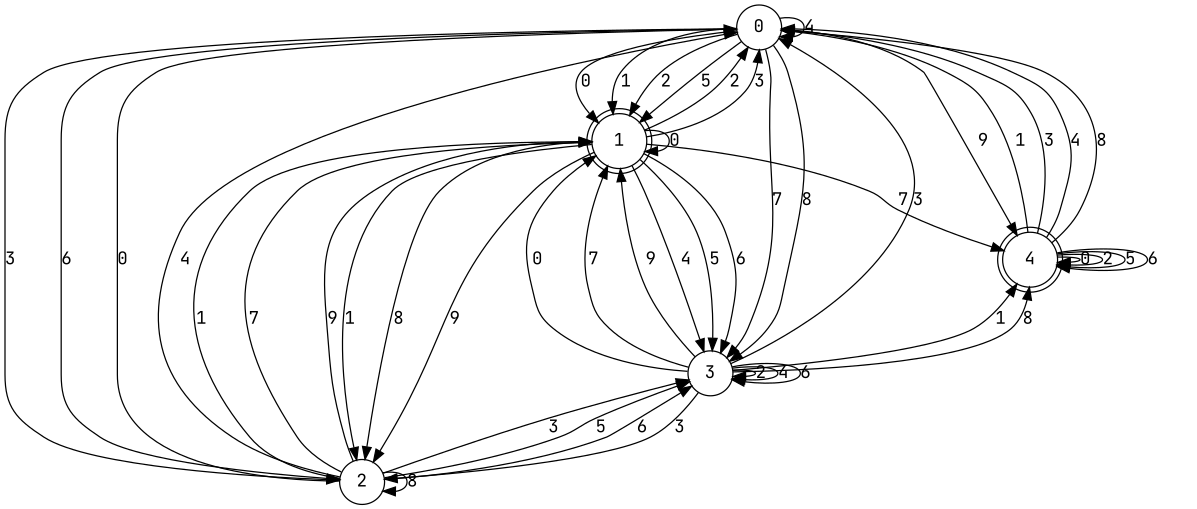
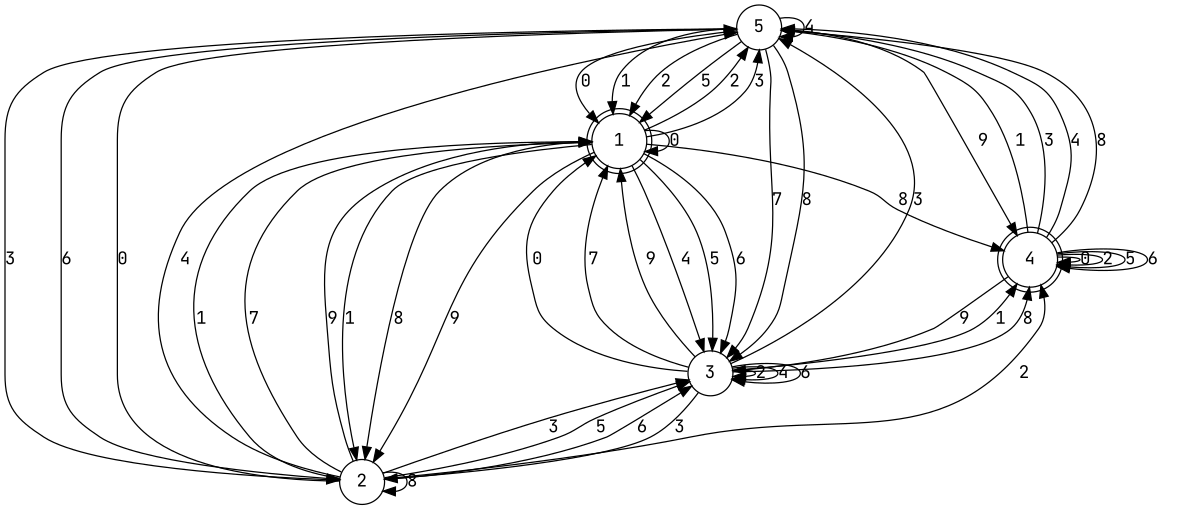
node "0": label "0" -> "5"
edge "1" -> "4": label "7" -> "8"
edge "4" -> "3": added, label "9"
edge "2" -> "4": added, label "2"
